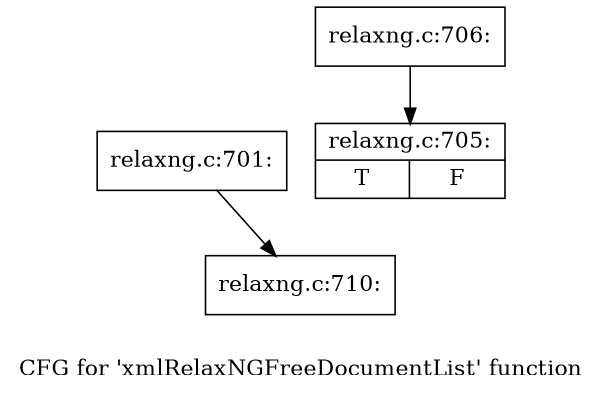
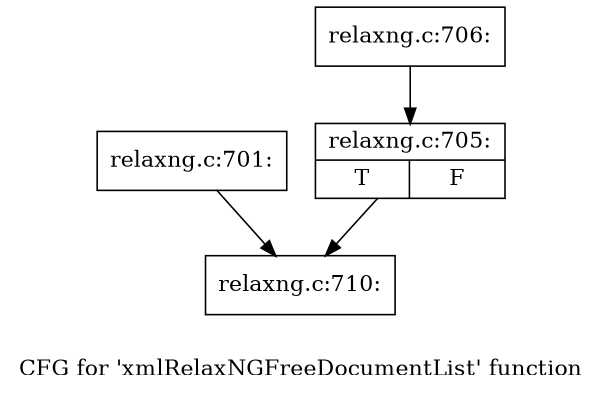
edge "relaxng.c:705:" -> "relaxng.c:710:": added
